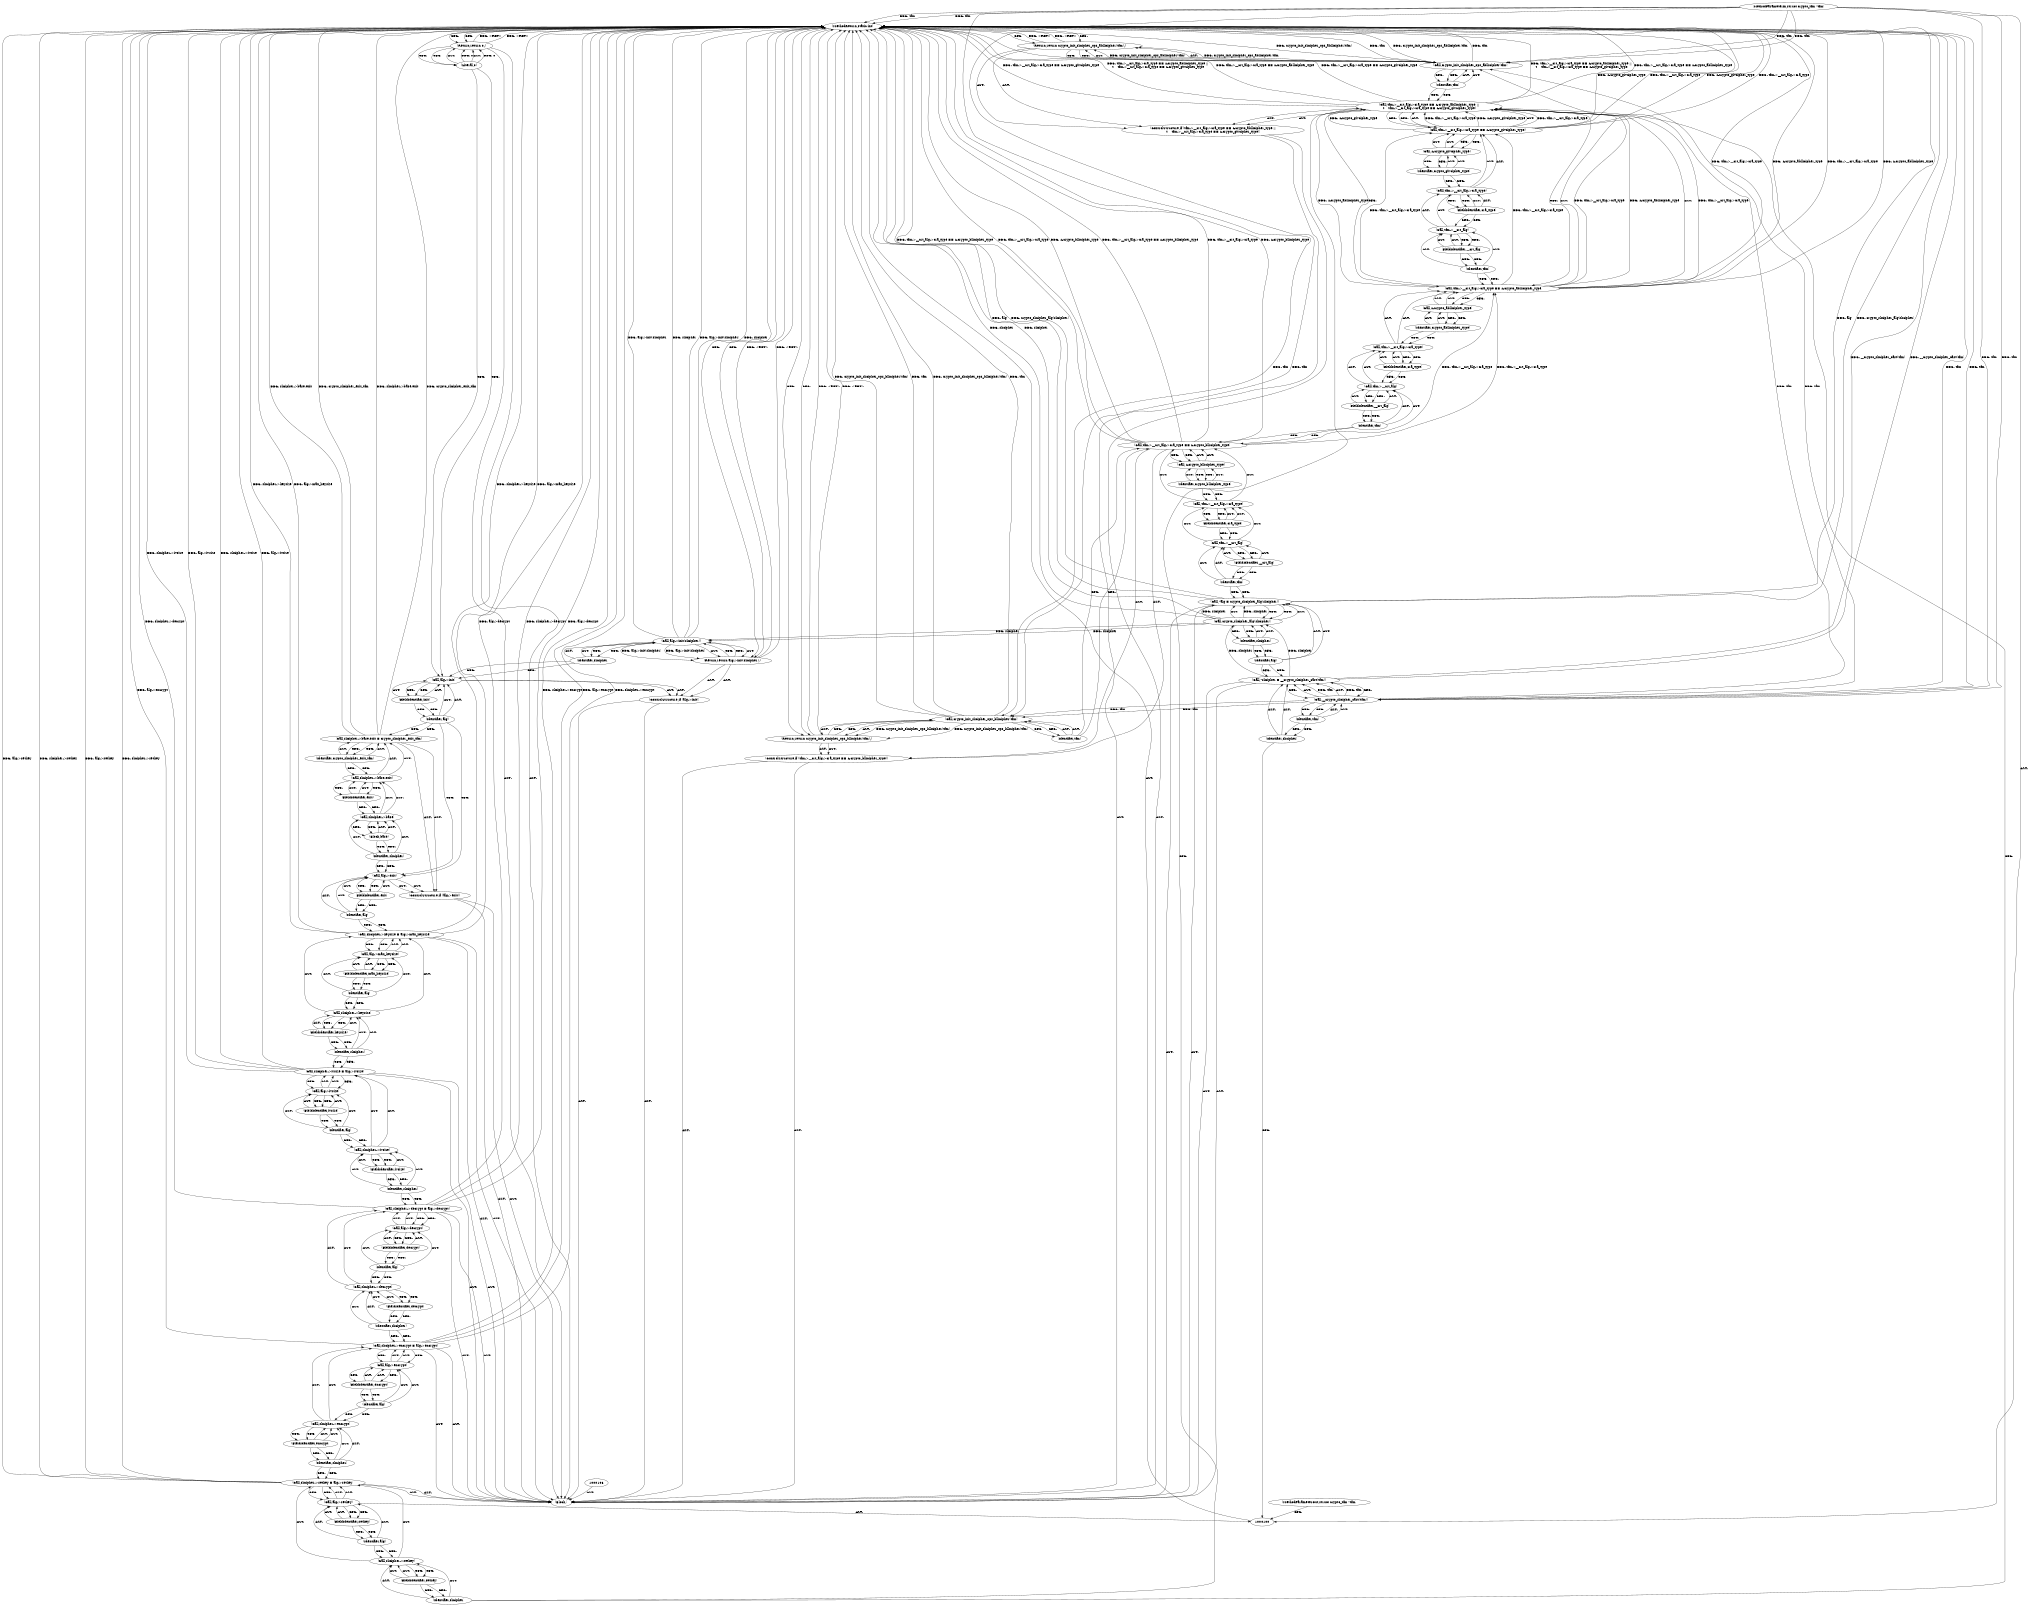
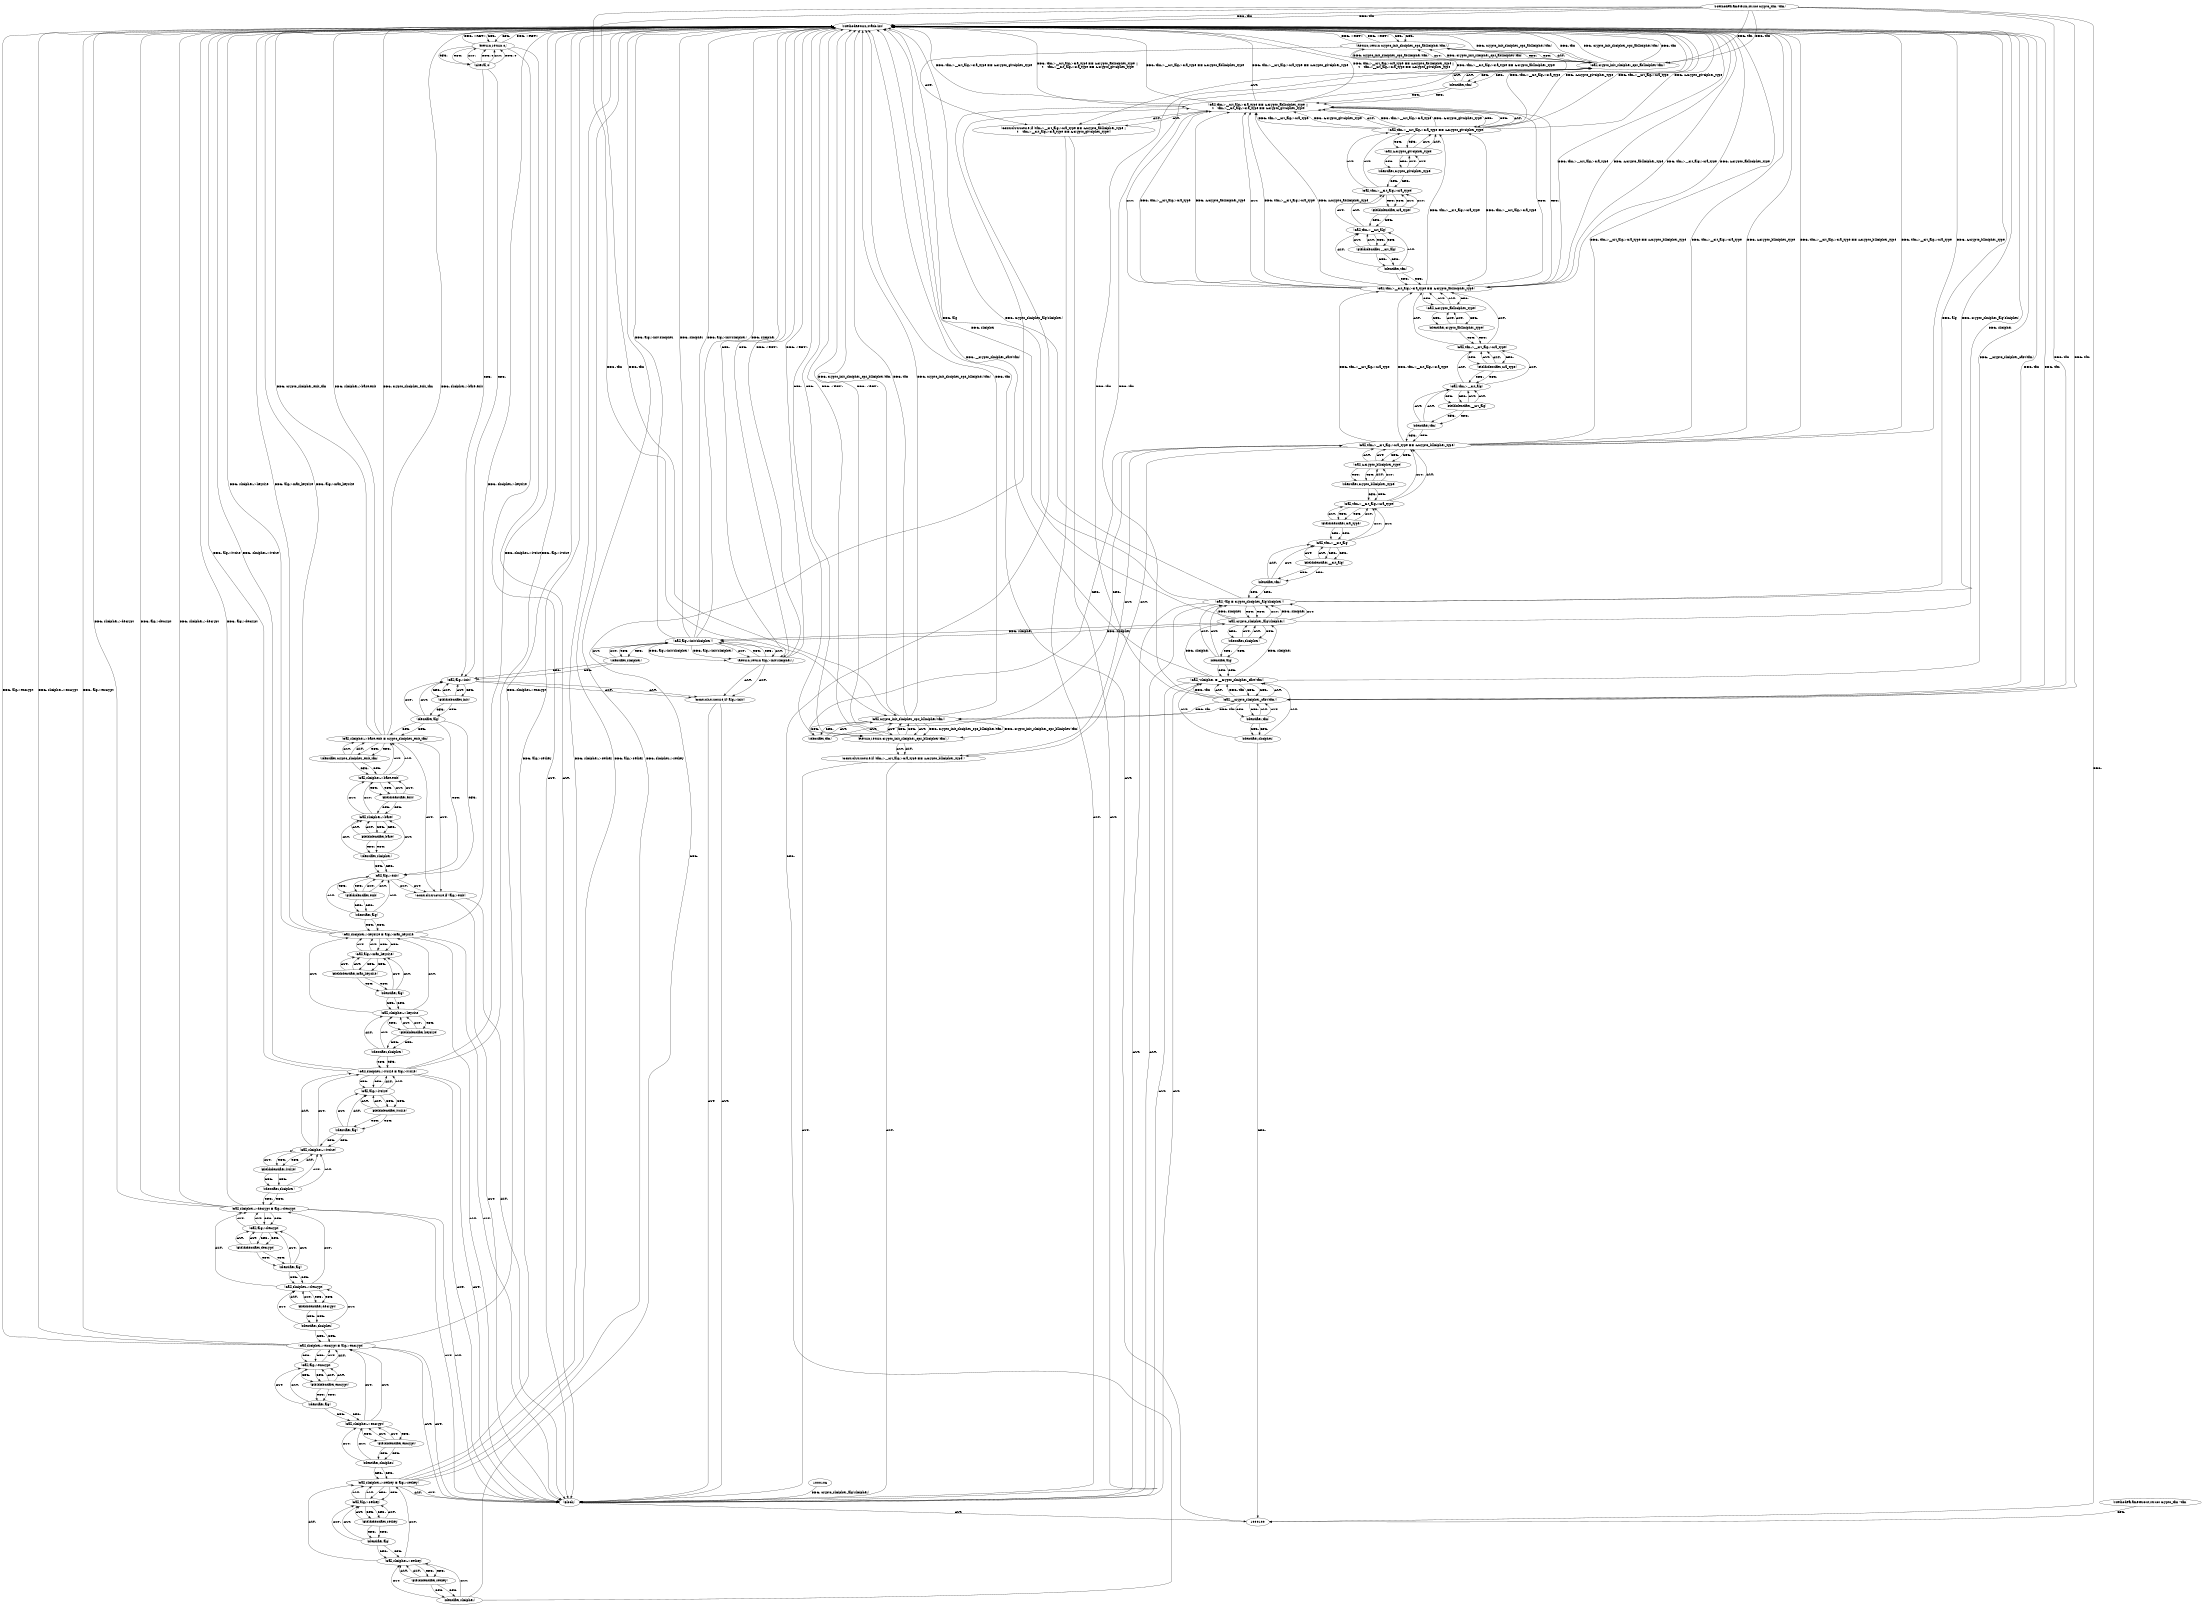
edge "(MethodParameterIn,struct crypto_tfm *tfm)" -> "1000100": label "AST: " -> "DDG: "
node "(Block,base)": label "(Block,base)" -> "(FieldIdentifier,base)"
edge "1000106" -> "(Block,)": label "AST: " -> "DDG: crypto_skcipher_alg(skcipher)"
edge "(Call,alg->setkey)" -> "1000100": now "(Block,)" -> "1000100"
